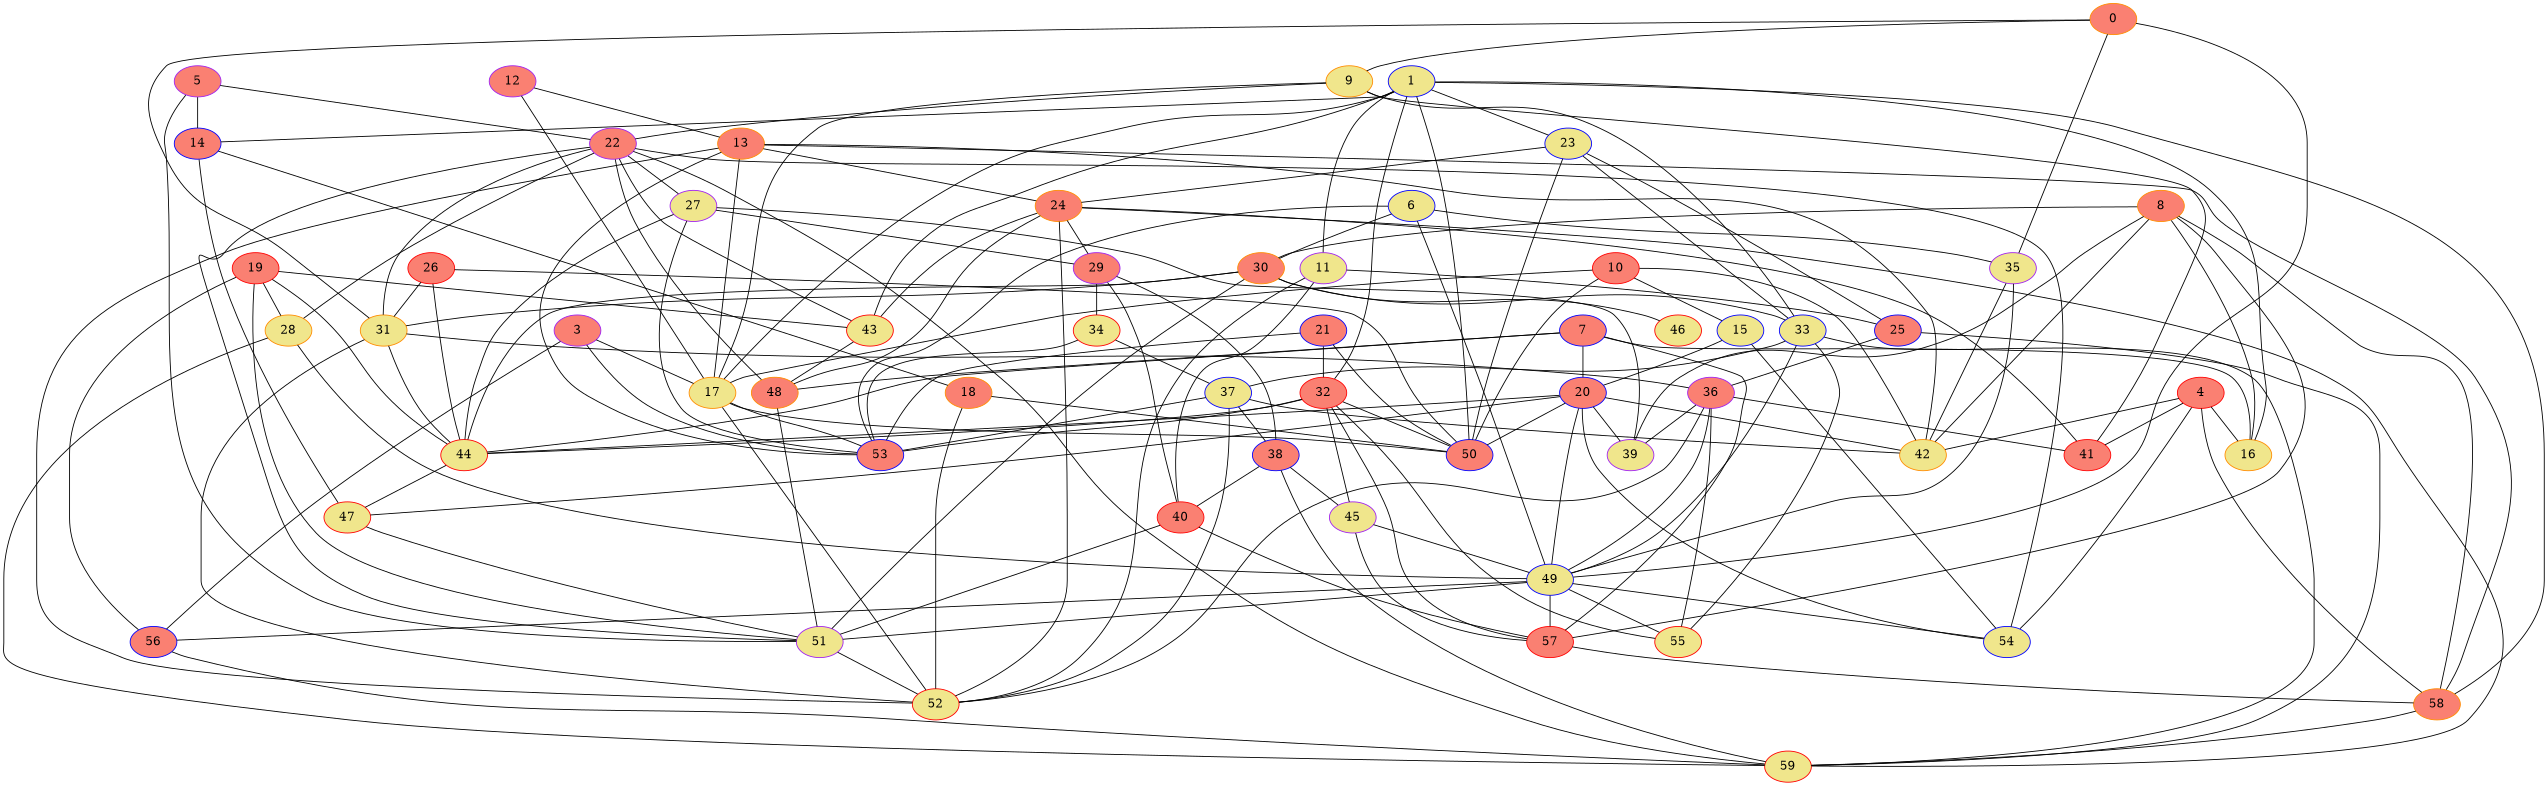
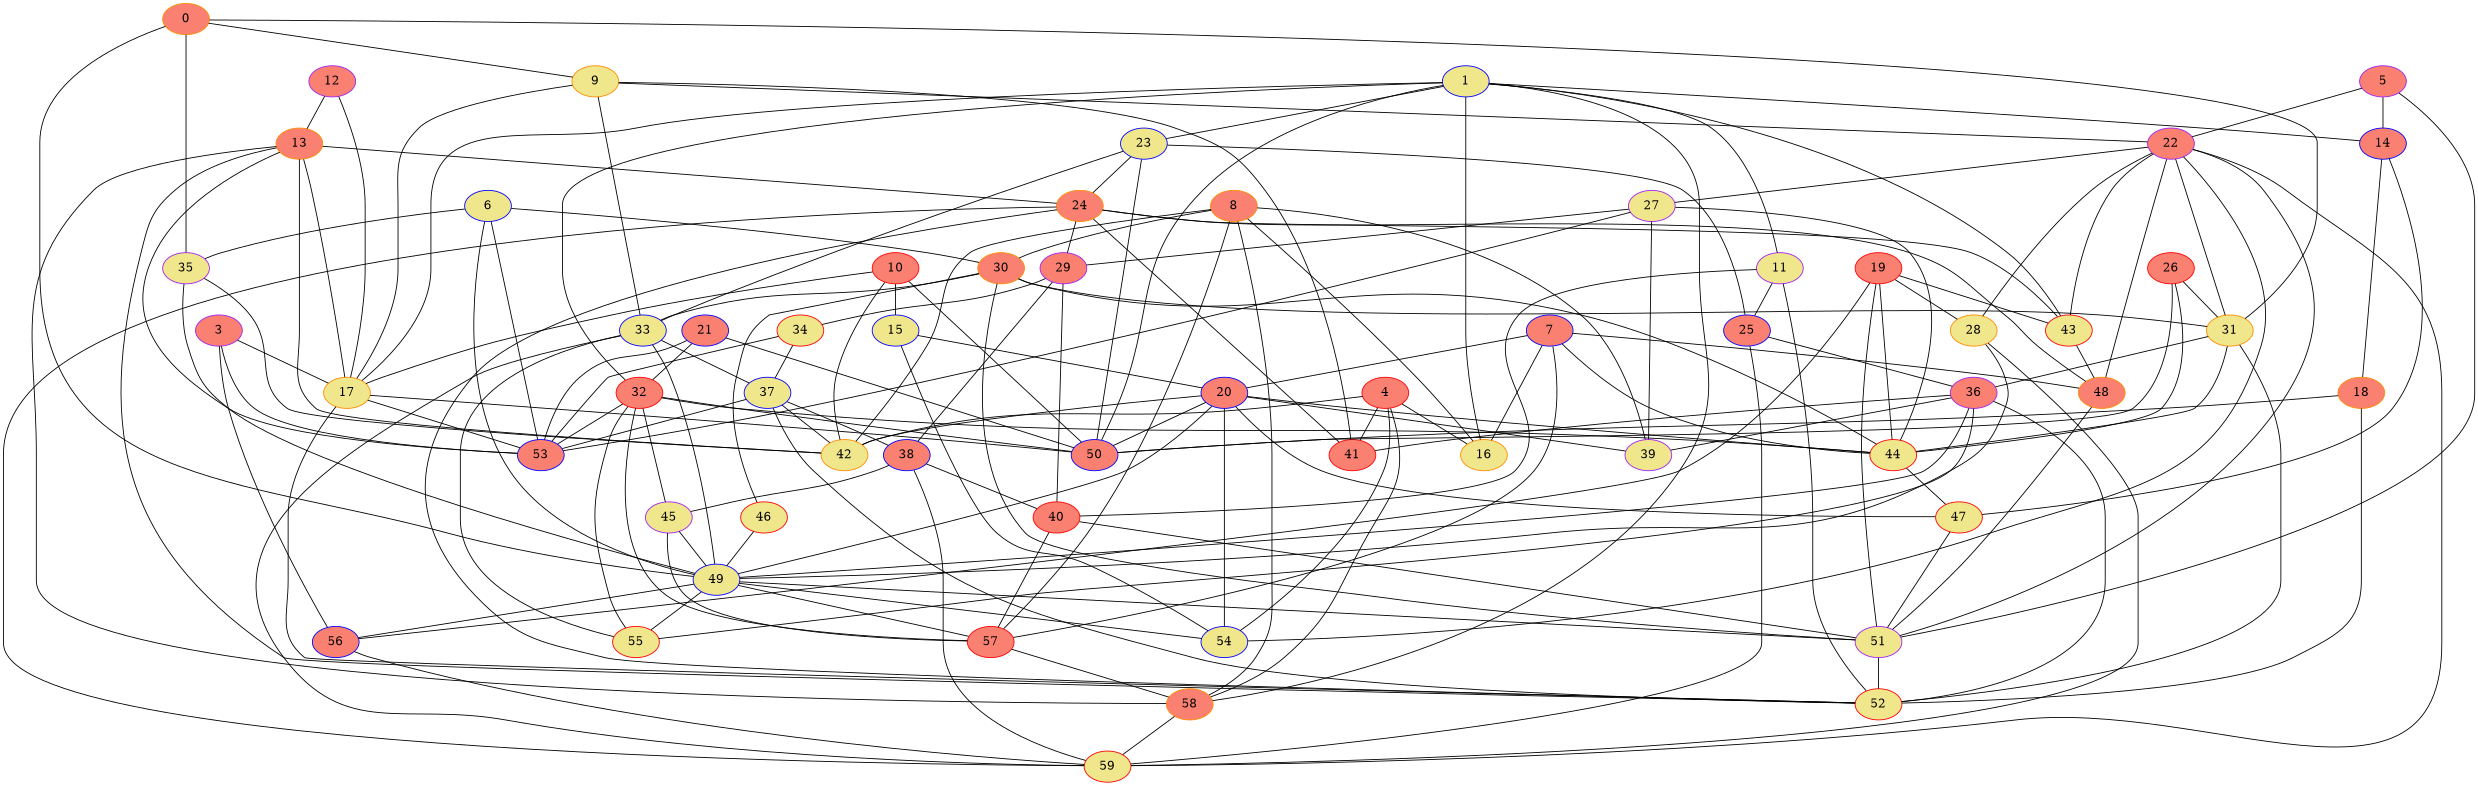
edge "46" -- "49": added
